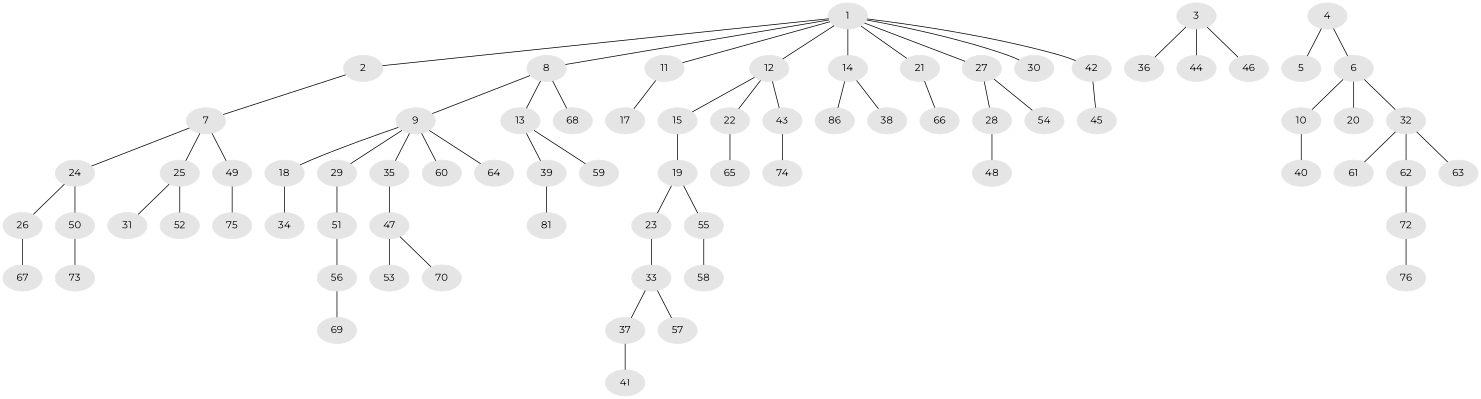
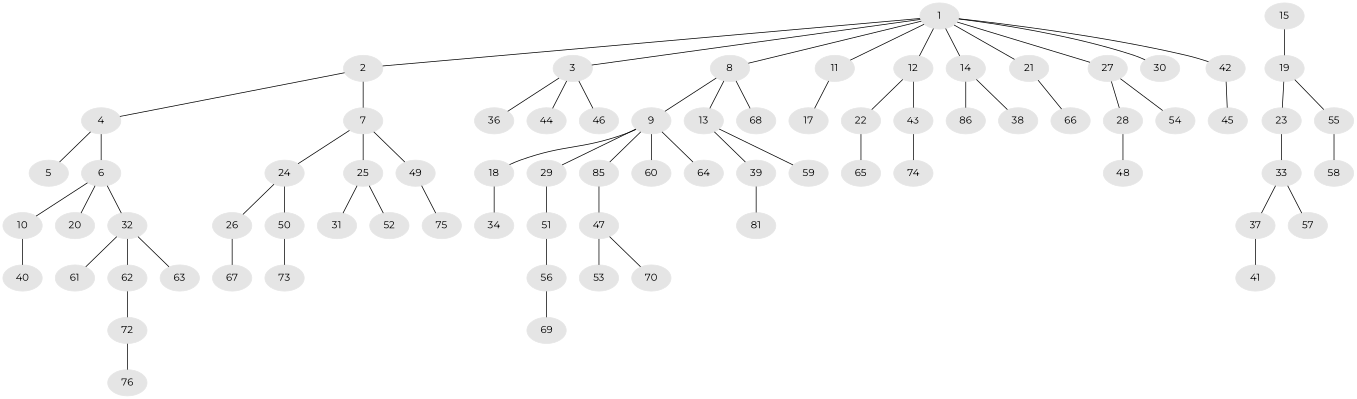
edge "1" -- "3": added
edge "2" -- "4": added
edge "12" -- "15": removed
node "35": label "35" -> "85"
